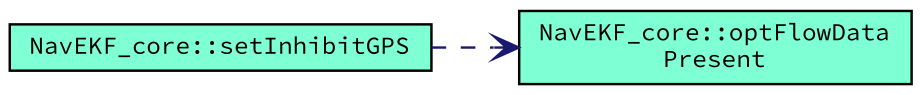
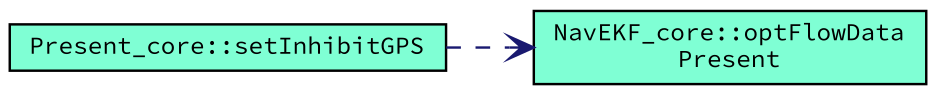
node "NavEKF_core::setInhibitGPS": label "NavEKF_core::setInhibitGPS" -> "Present_core::setInhibitGPS"
